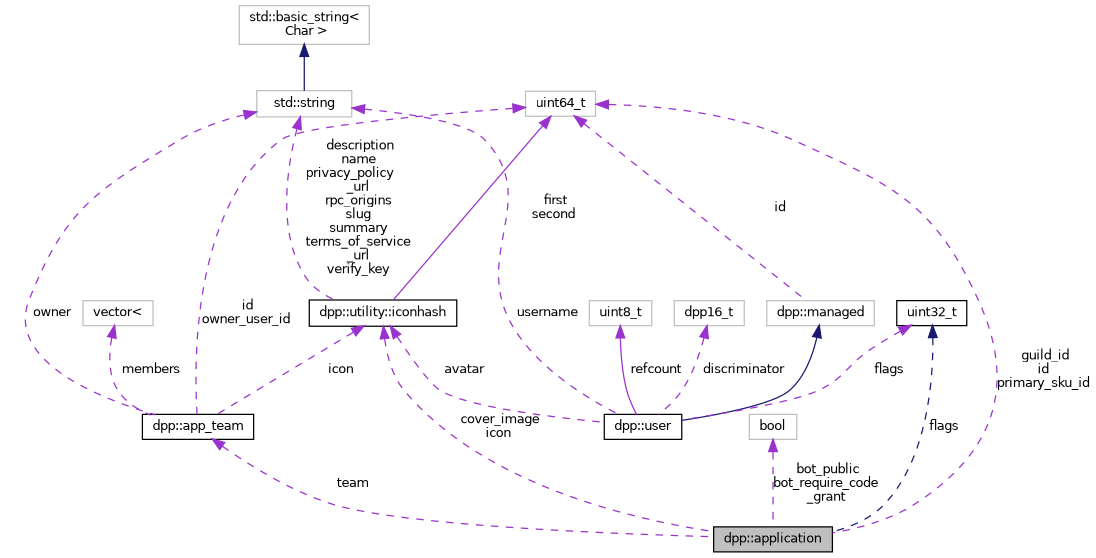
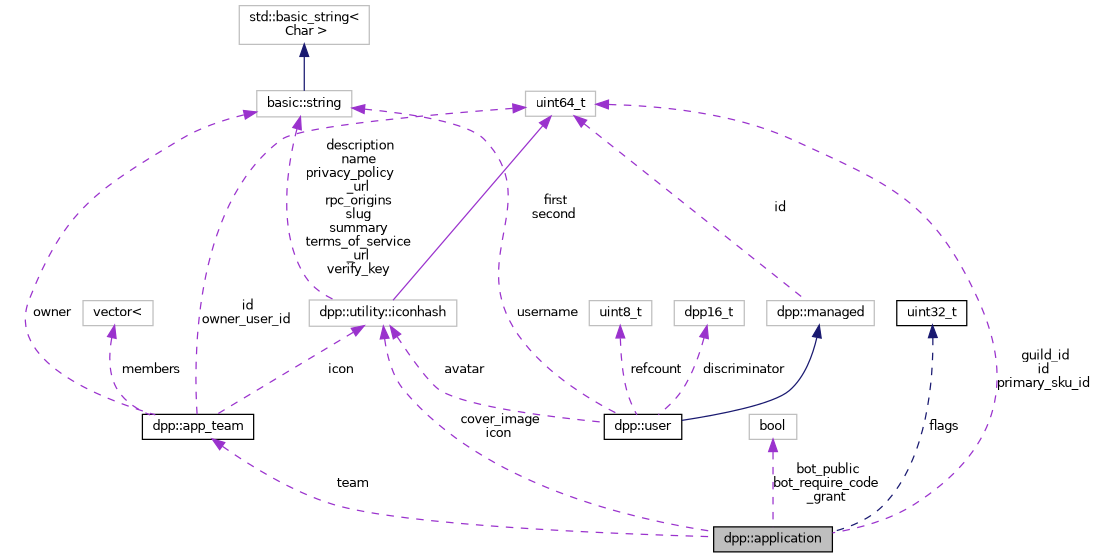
node "std::string": label "std::string" -> "basic::string"
node "dpp::utility::iconhash": color black -> grey75
edge "dpp::user" -> "uint8_t": style solid -> dashed
edge "dpp::user" -> "uint32_t": removed, label "flags"
